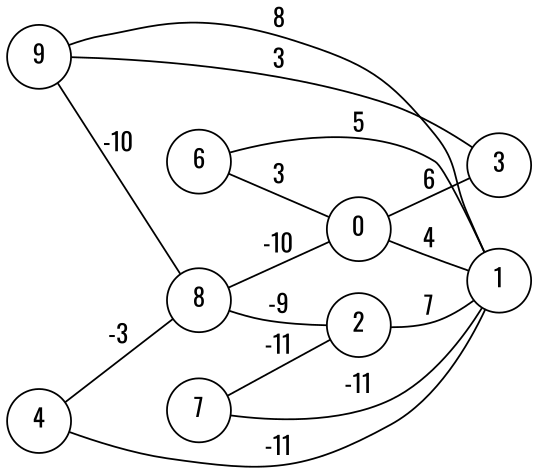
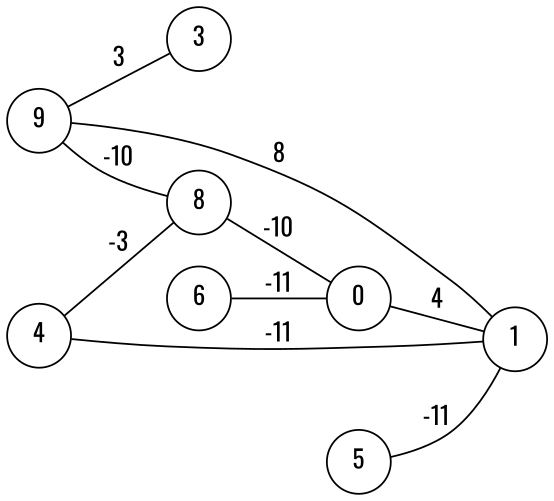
edge "6" -- "1": removed, label "5"
edge "6" -- "0": label "3" -> "-11"
edge "3" -- "0": removed, label "6"
node "2": removed
node "7": label "7" -> "5"
